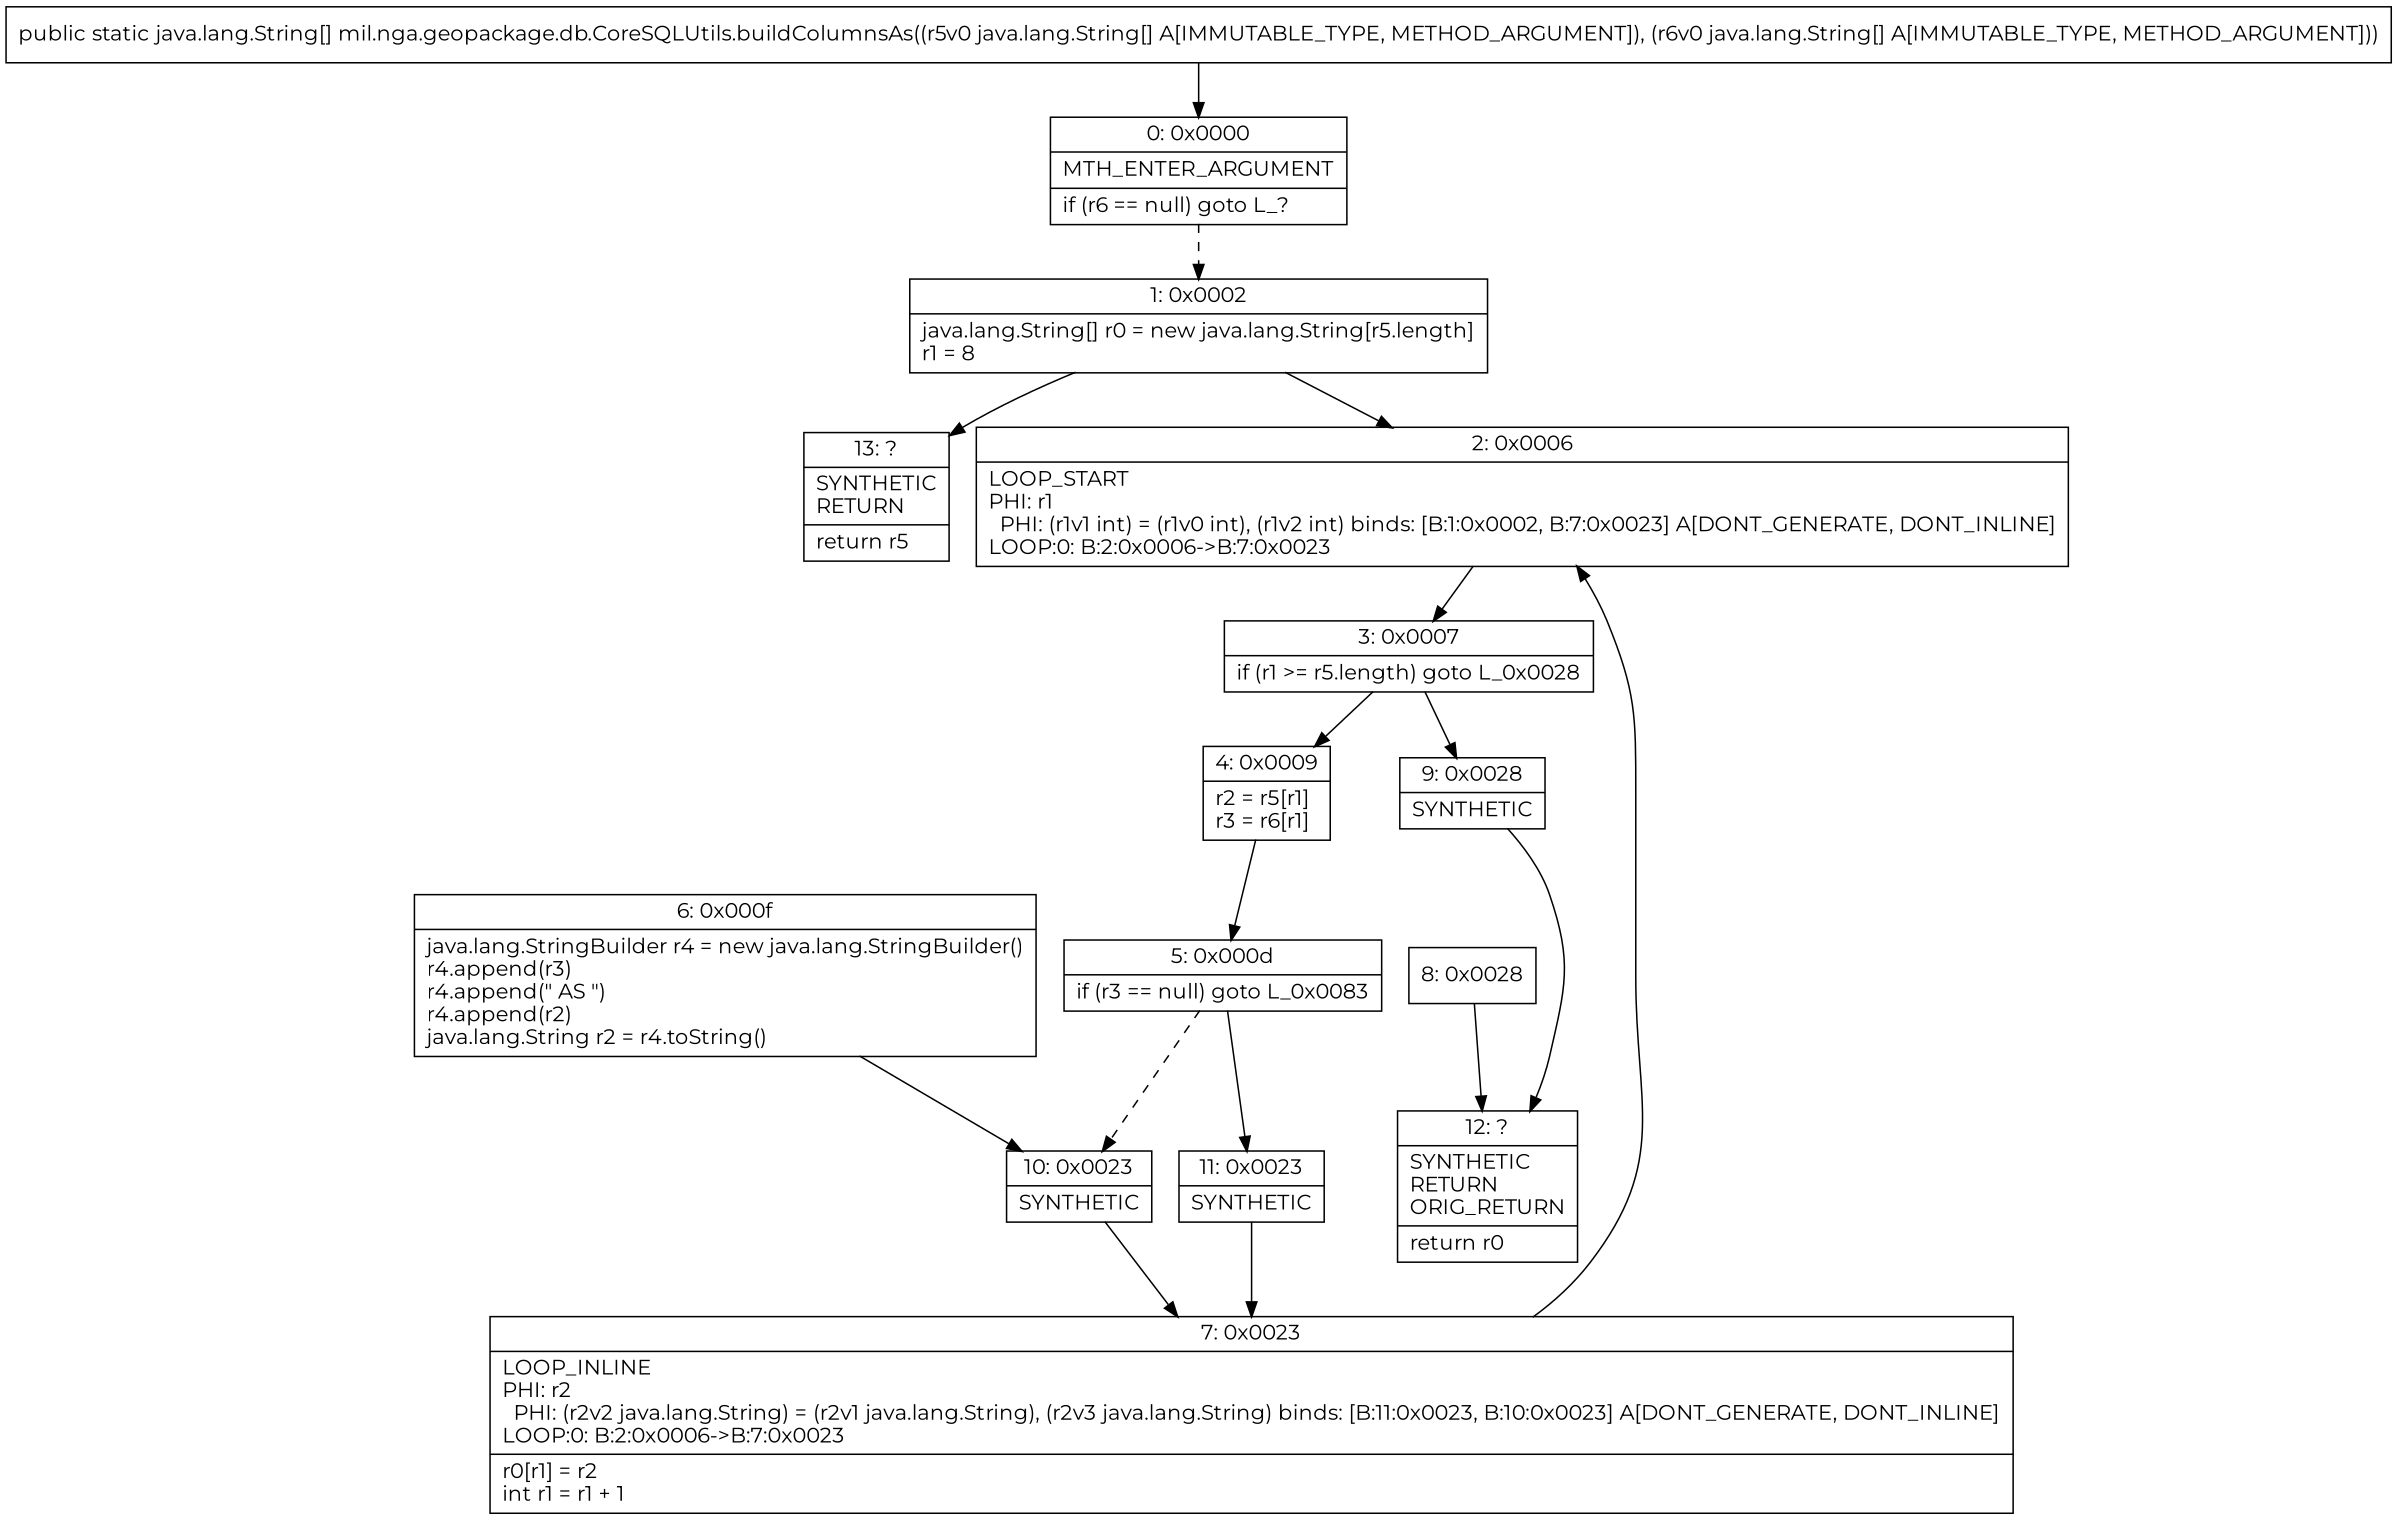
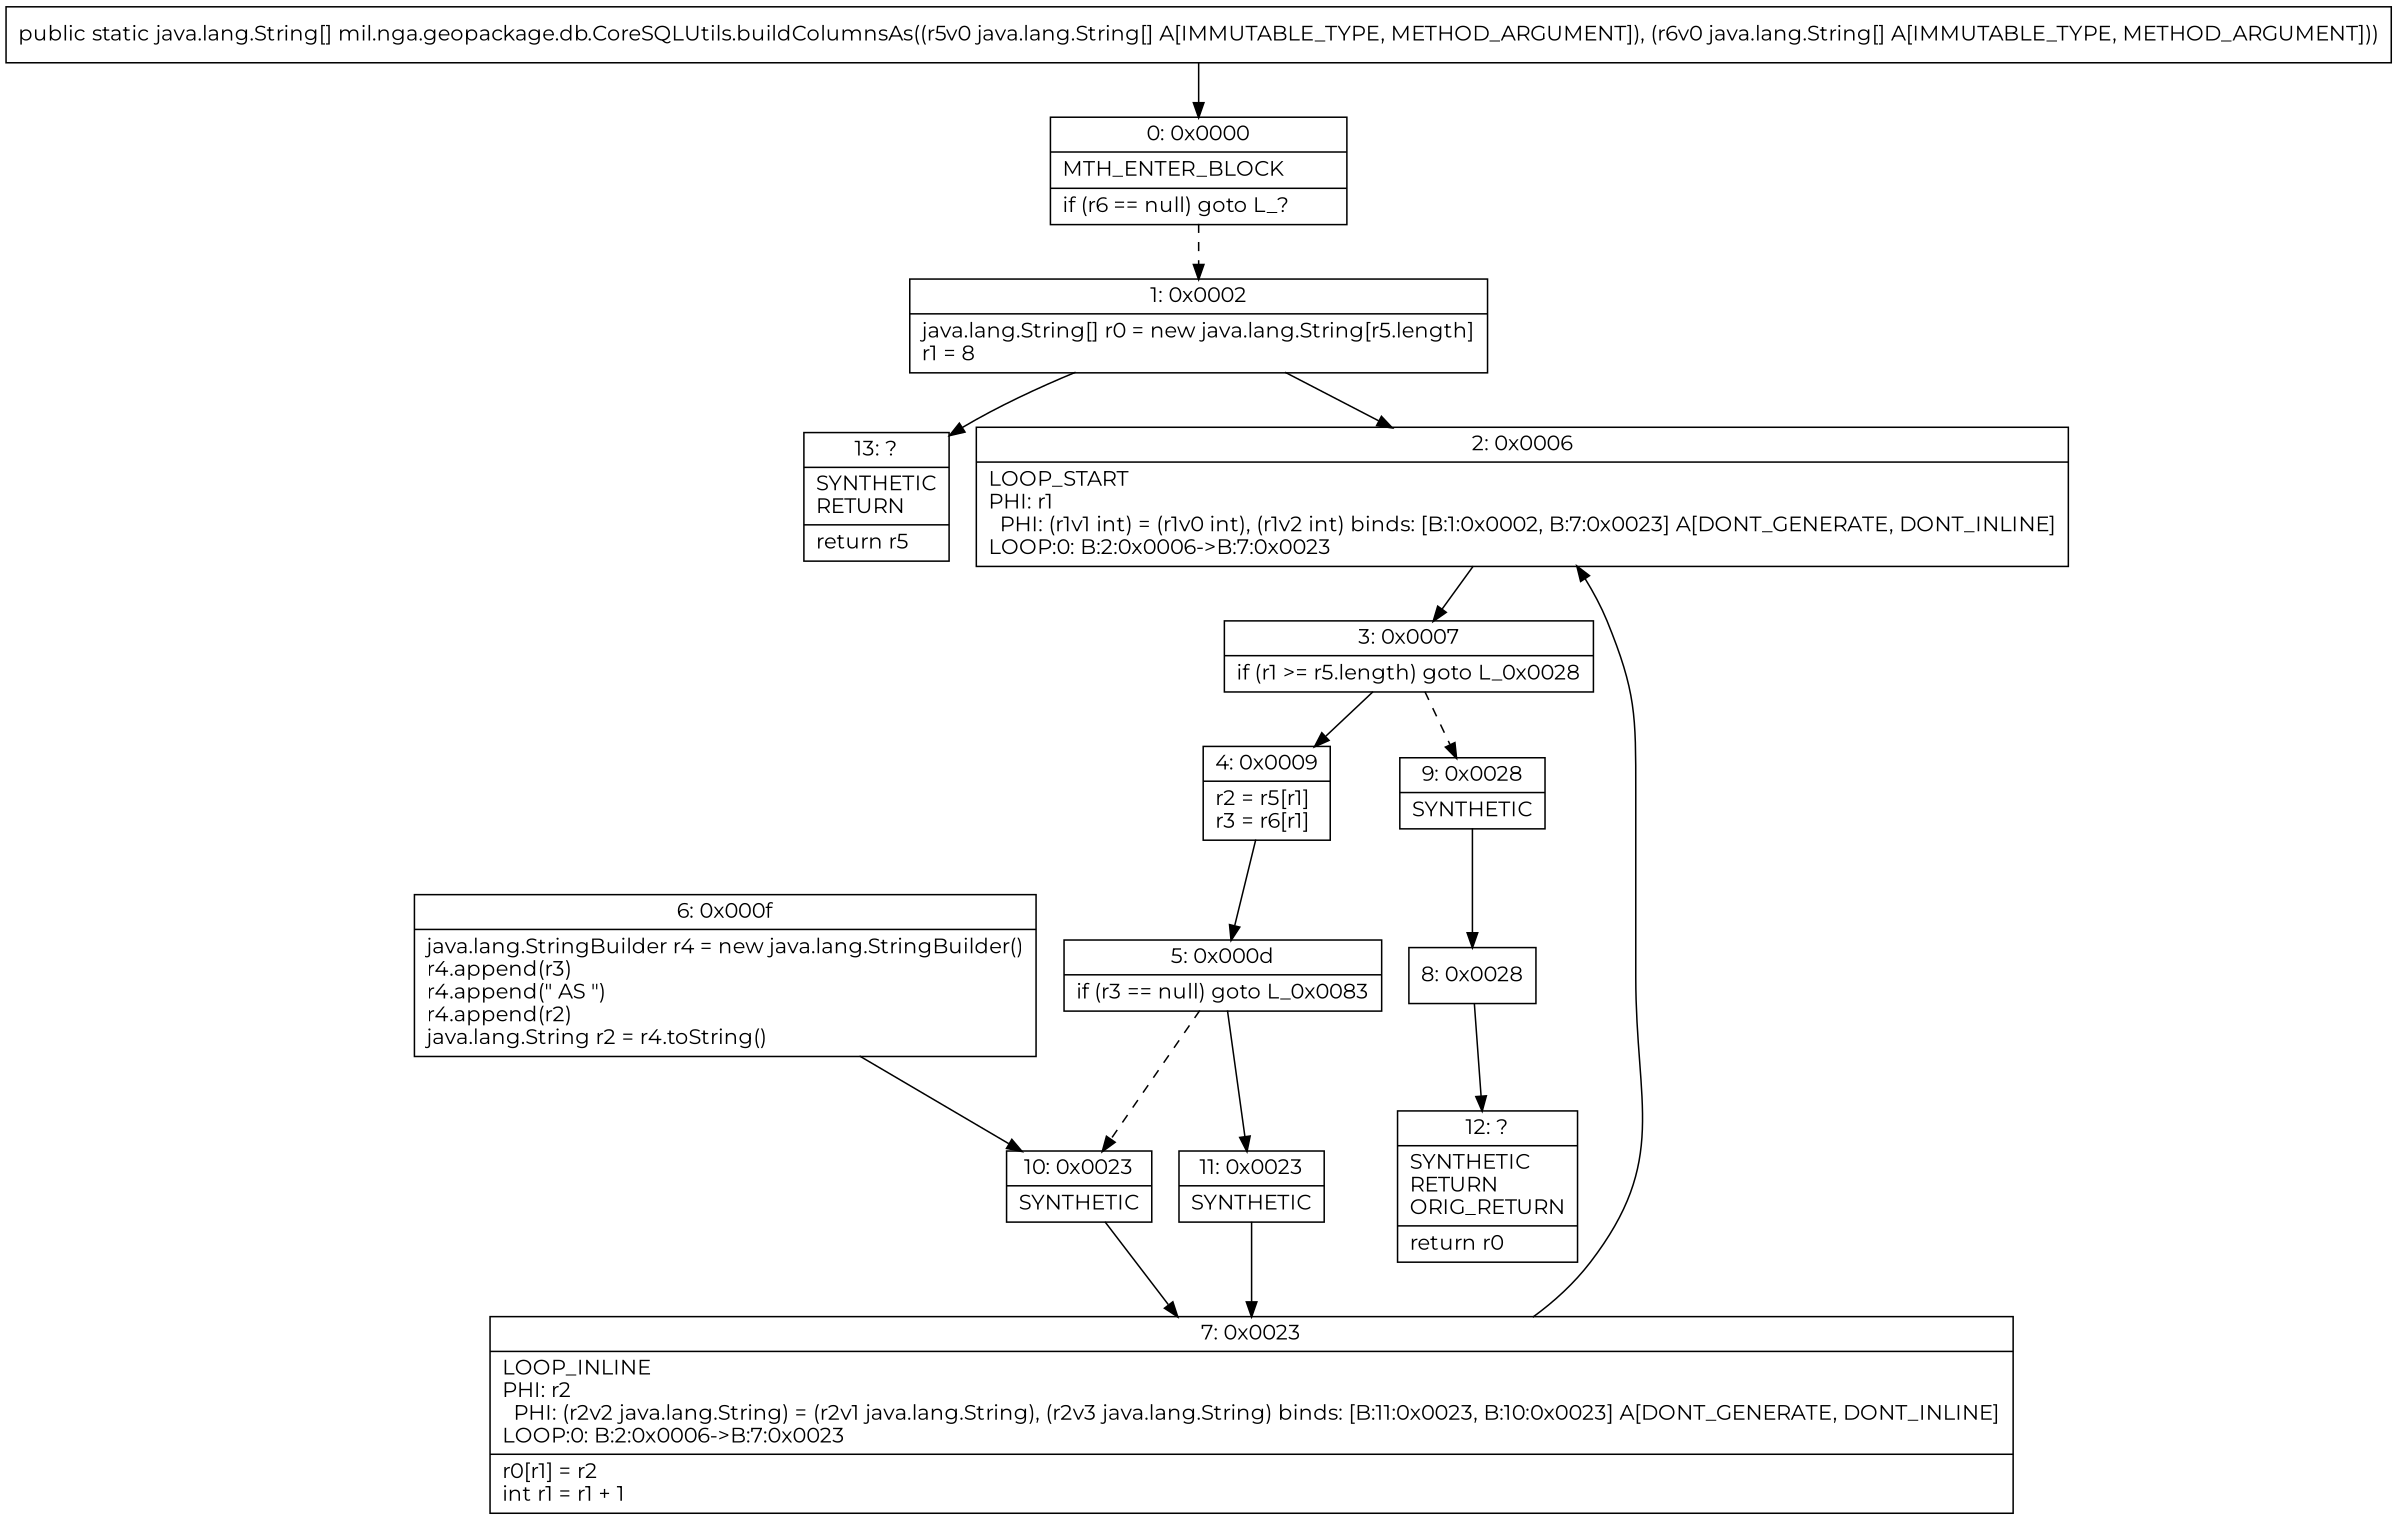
node "0: 0x0000": text "MTH_ENTER_ARGUMENT" -> "MTH_ENTER_BLOCK"
edge "3: 0x0007" -> "9: 0x0028": style solid -> dashed
edge "9: 0x0028" -> "12: ?": now "9: 0x0028" -> "8: 0x0028"
